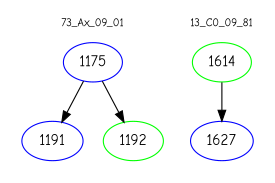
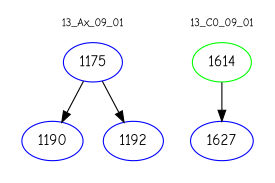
cluster "73_Ax_09_01": label "73_Ax_09_01" -> "13_Ax_09_01"
cluster "13_C0_09_81": label "13_C0_09_81" -> "13_C0_09_01"
node "1191": label "1191" -> "1190"
node "1192": color green -> blue
